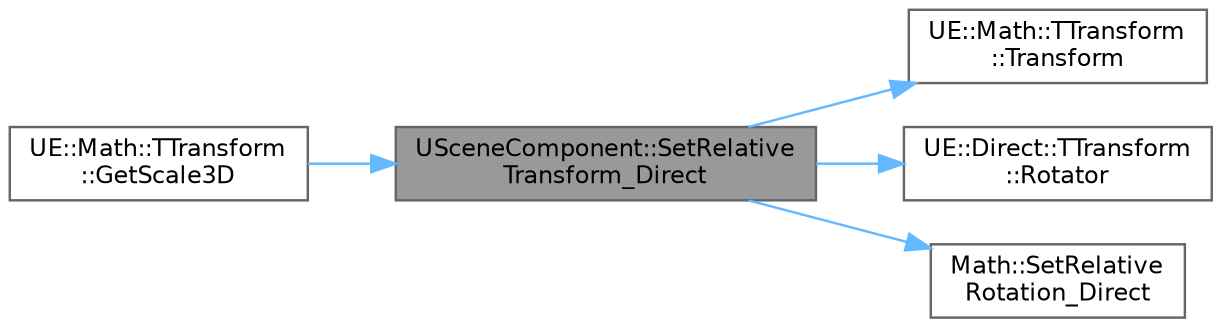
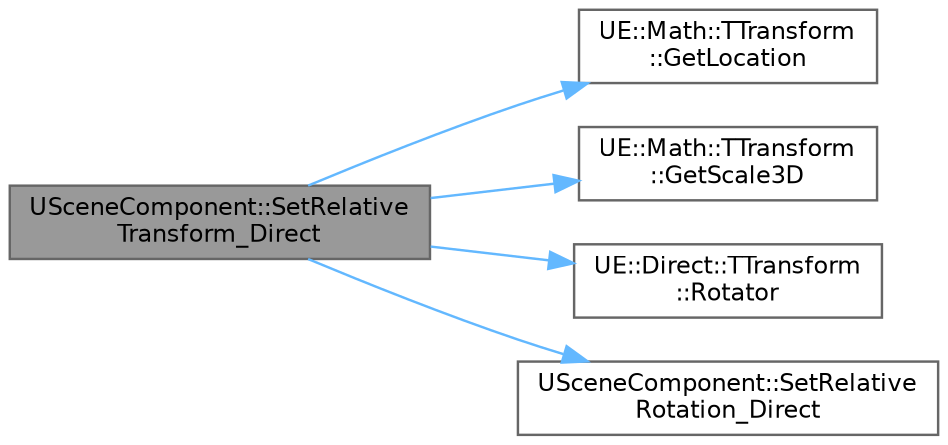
node "UE::Math::TTransform ::Transform": label "UE::Math::TTransform ::Transform" -> "UE::Math::TTransform ::GetLocation"
edge "UE::Math::TTransform ::GetScale3D" -> "USceneComponent::SetRelative Transform_Direct": reversed
node "Math::SetRelative Rotation_Direct": label "Math::SetRelative Rotation_Direct" -> "USceneComponent::SetRelative Rotation_Direct"
